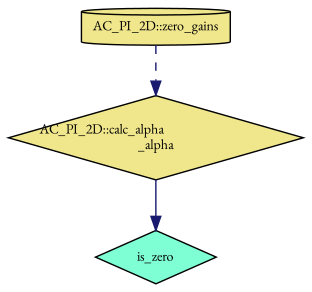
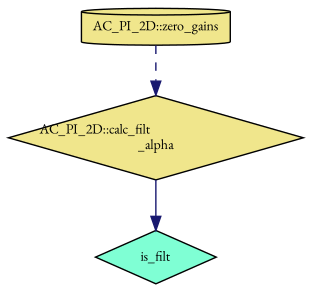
node "AC_PI_2D::calc_alpha _alpha": label "AC_PI_2D::calc_alpha _alpha" -> "AC_PI_2D::calc_filt _alpha"
node "is_zero": label "is_zero" -> "is_filt"
